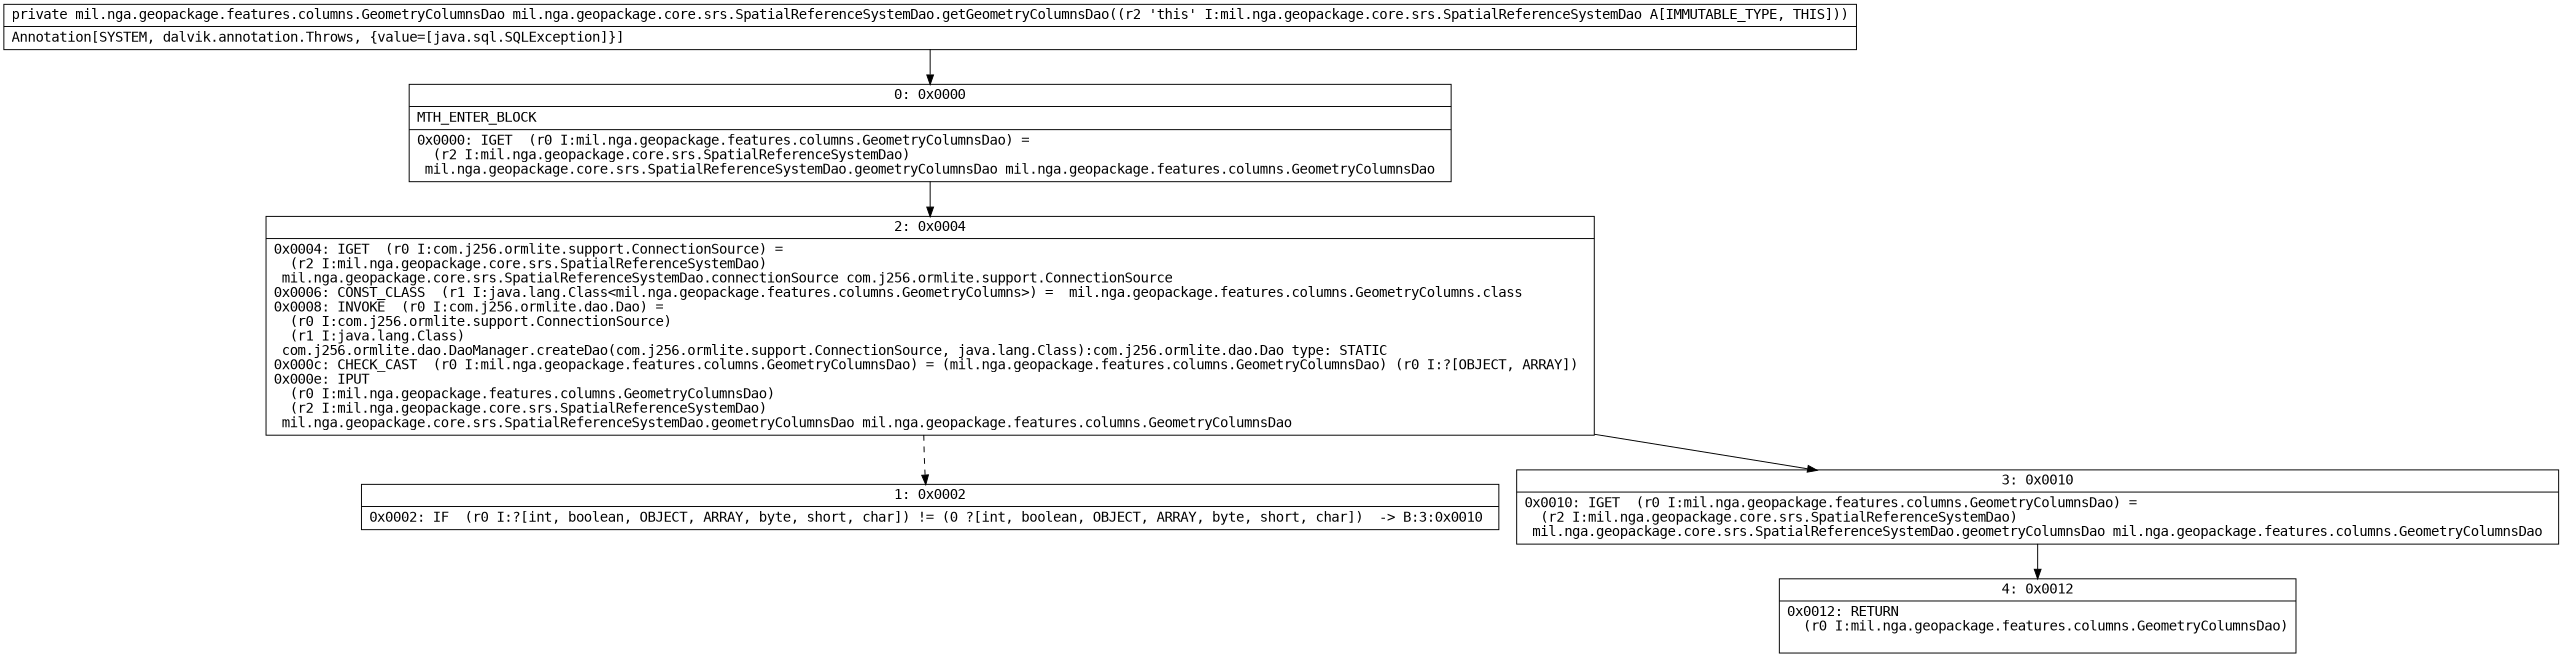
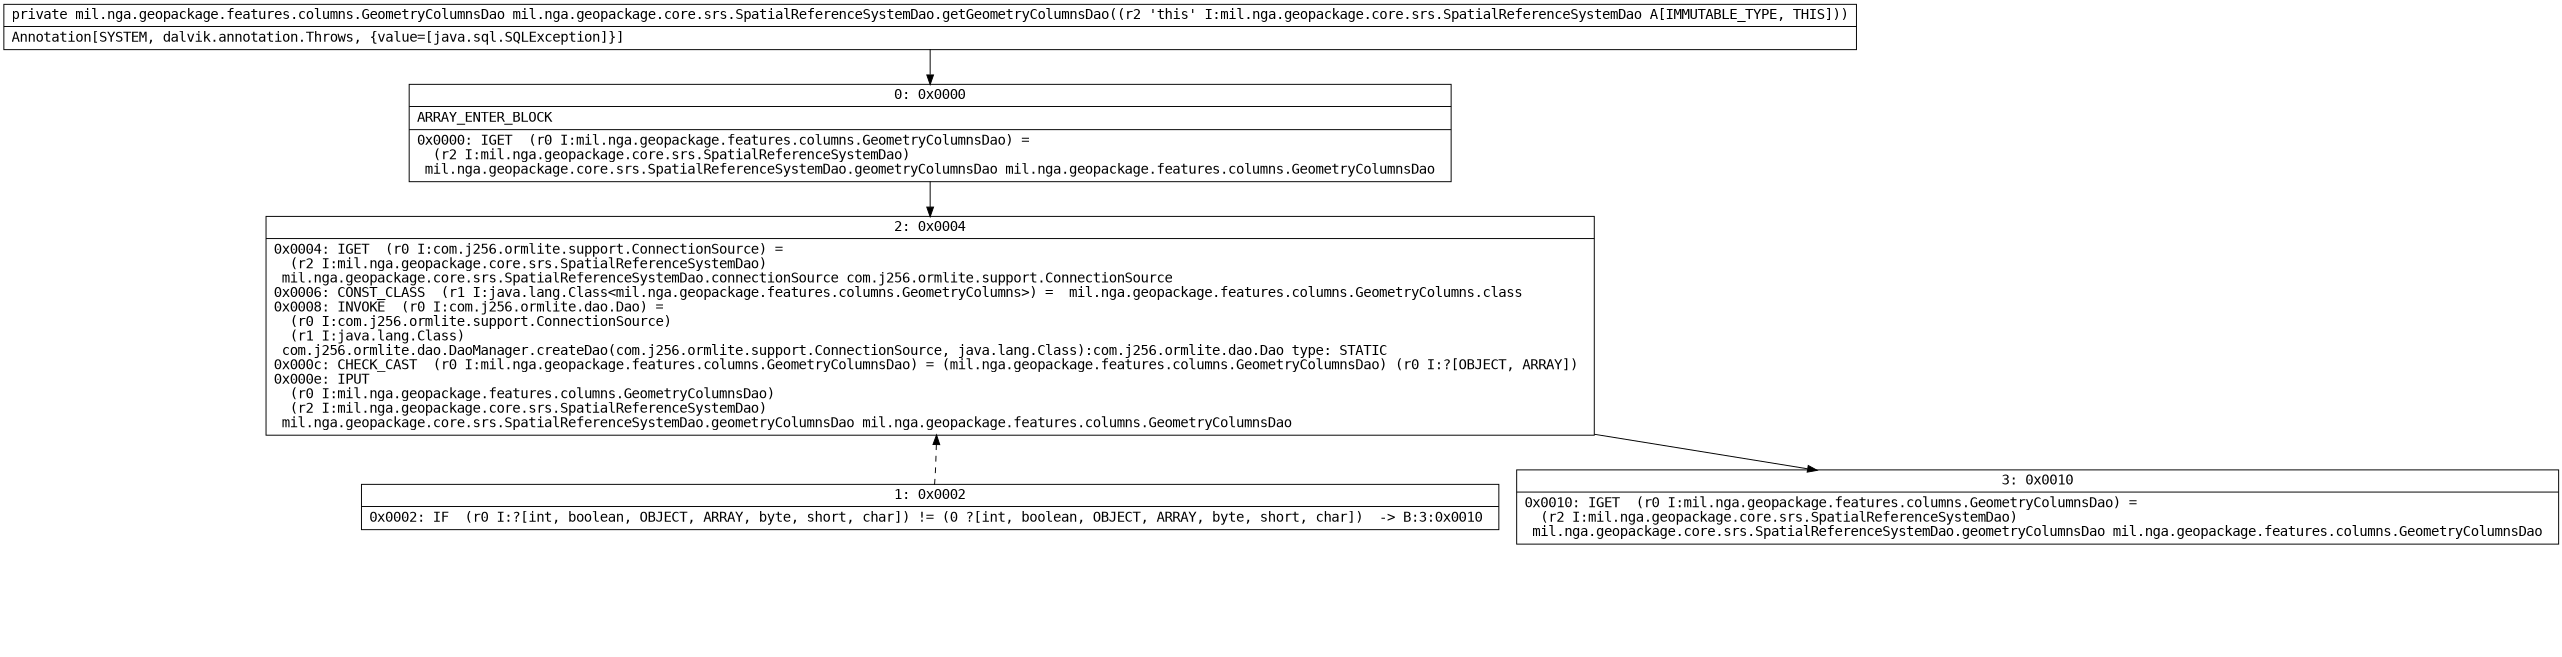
node "0: 0x0000": text "MTH_ENTER_BLOCK" -> "ARRAY_ENTER_BLOCK"
edge "2: 0x0004" -> "1: 0x0002": reversed
node "4: 0x0012": removed
